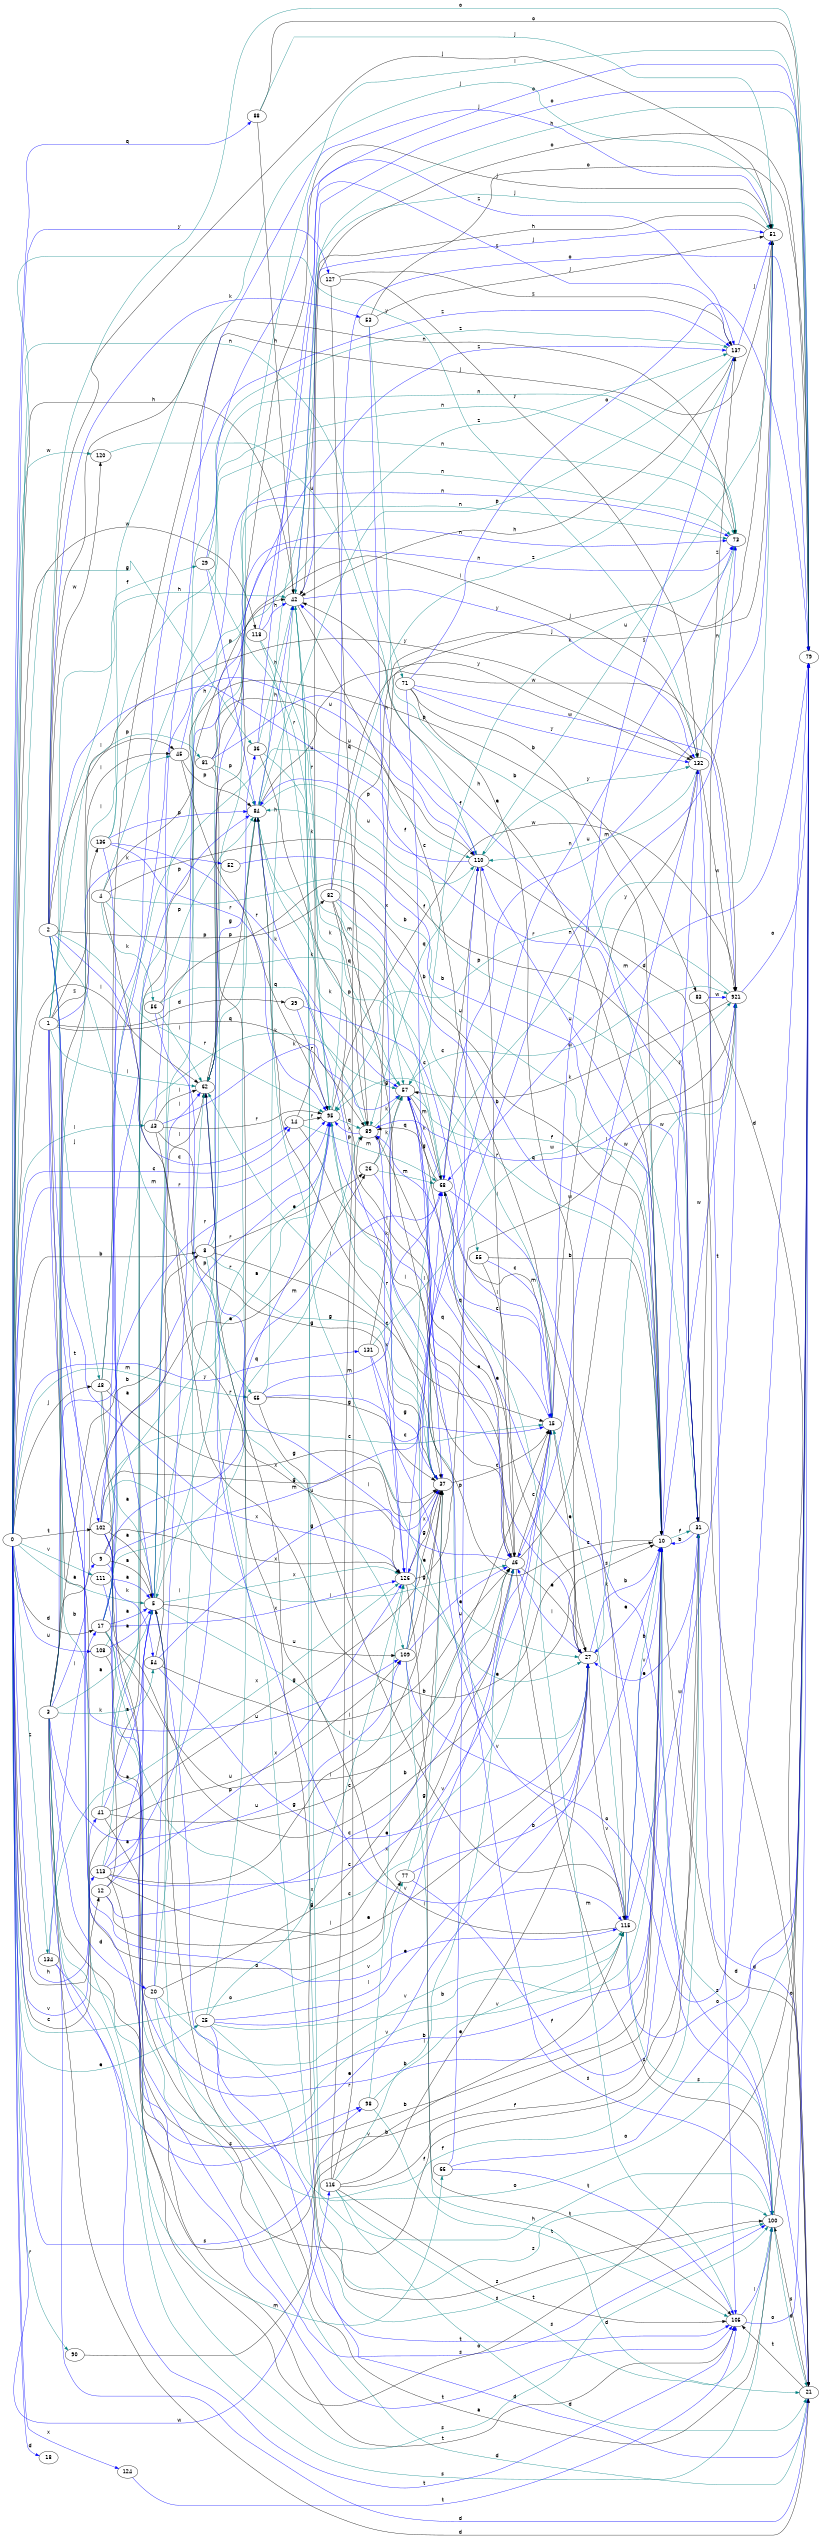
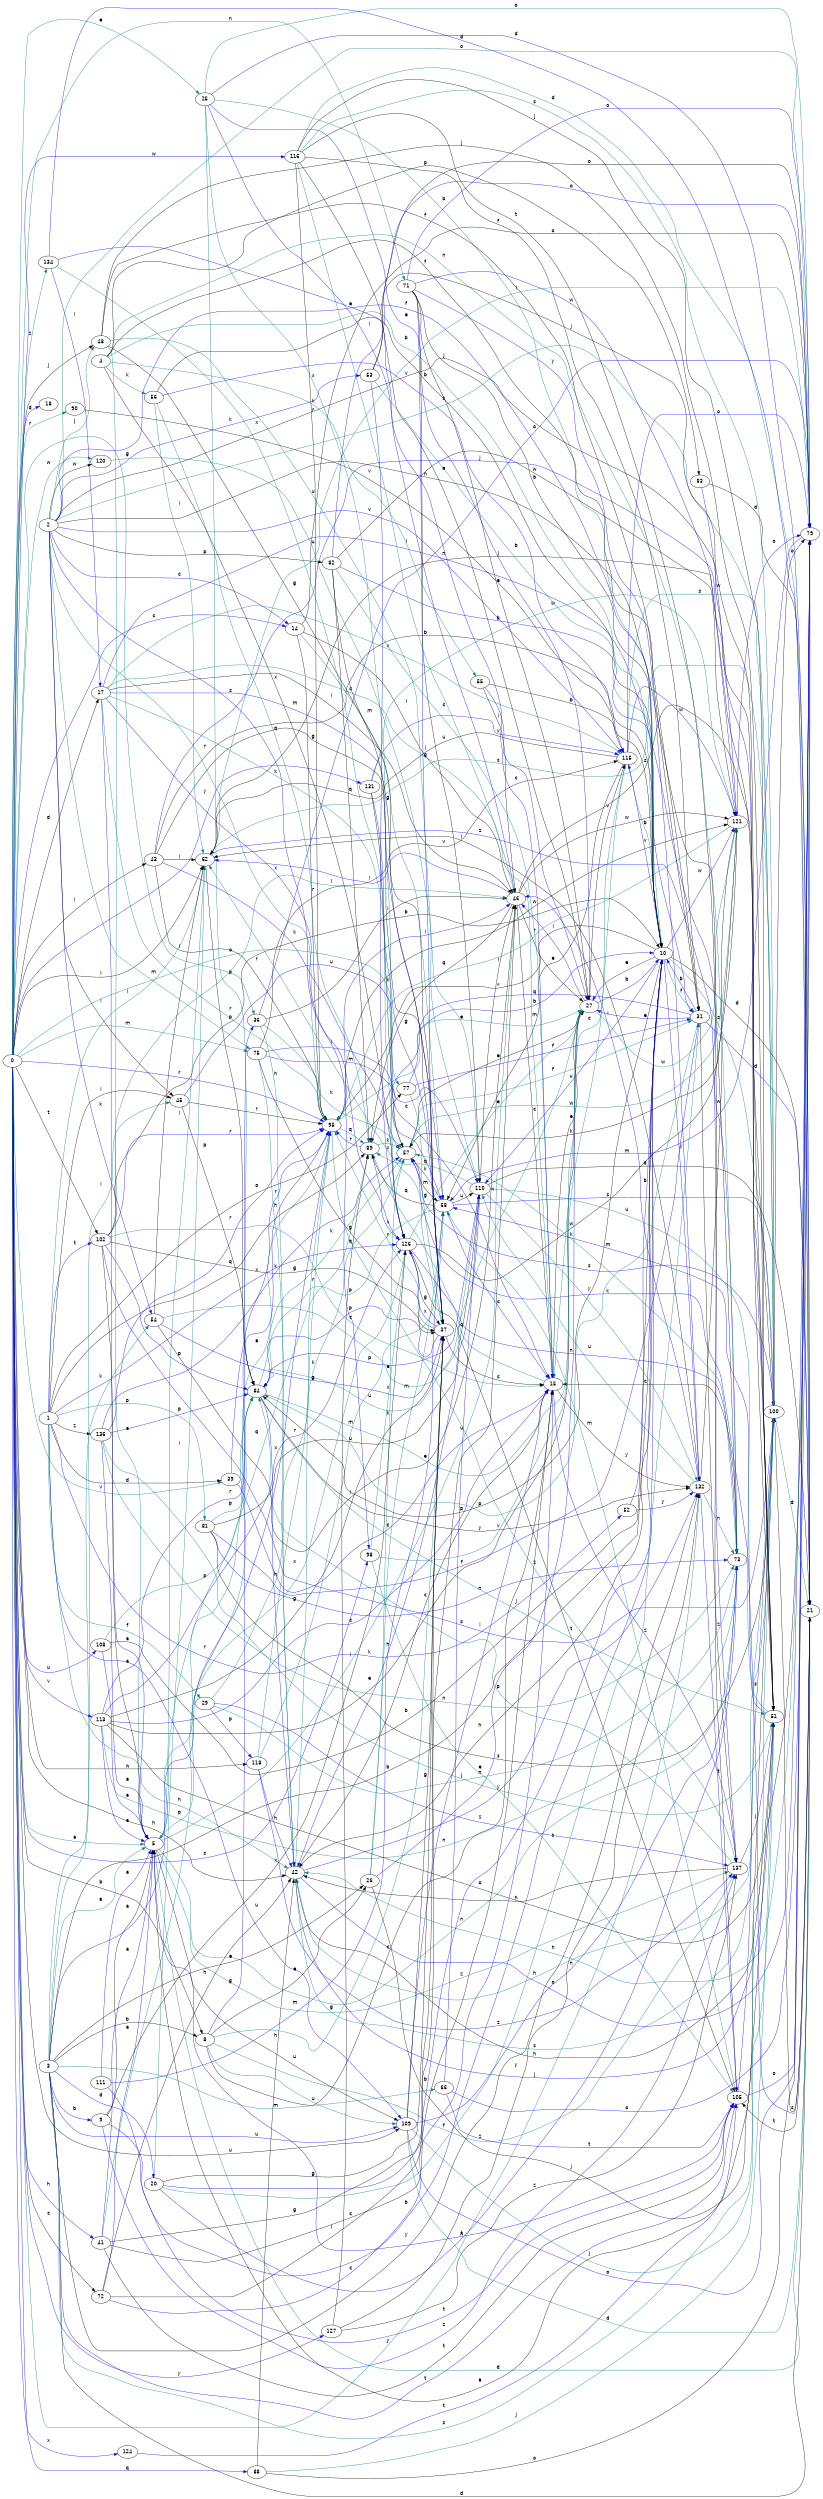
edge "29" -> "84": now "29" -> "118"
edge "71" -> "110": added, label "u"
node "921": label "921" -> "121"
edge "0" -> "43": color teal -> black
edge "10" -> "95": color teal -> black
edge "15" -> "89": color blue -> teal
edge "5" -> "62": color blue -> teal
node "65": label "65" -> "75"
edge "73" -> "15": added, label "c"
edge "52" -> "132": added, label "y"
edge "0" -> "111": now "0" -> "39"
edge "102" -> "54": now "2" -> "54"
edge "109" -> "46": now "109" -> "15"
edge "116" -> "89": now "116" -> "95"
edge "54" -> "27": color blue -> teal
node "12": label "12" -> "72"
edge "20" -> "115": removed, label "v"
edge "105" -> "100": label "l" -> "s"
